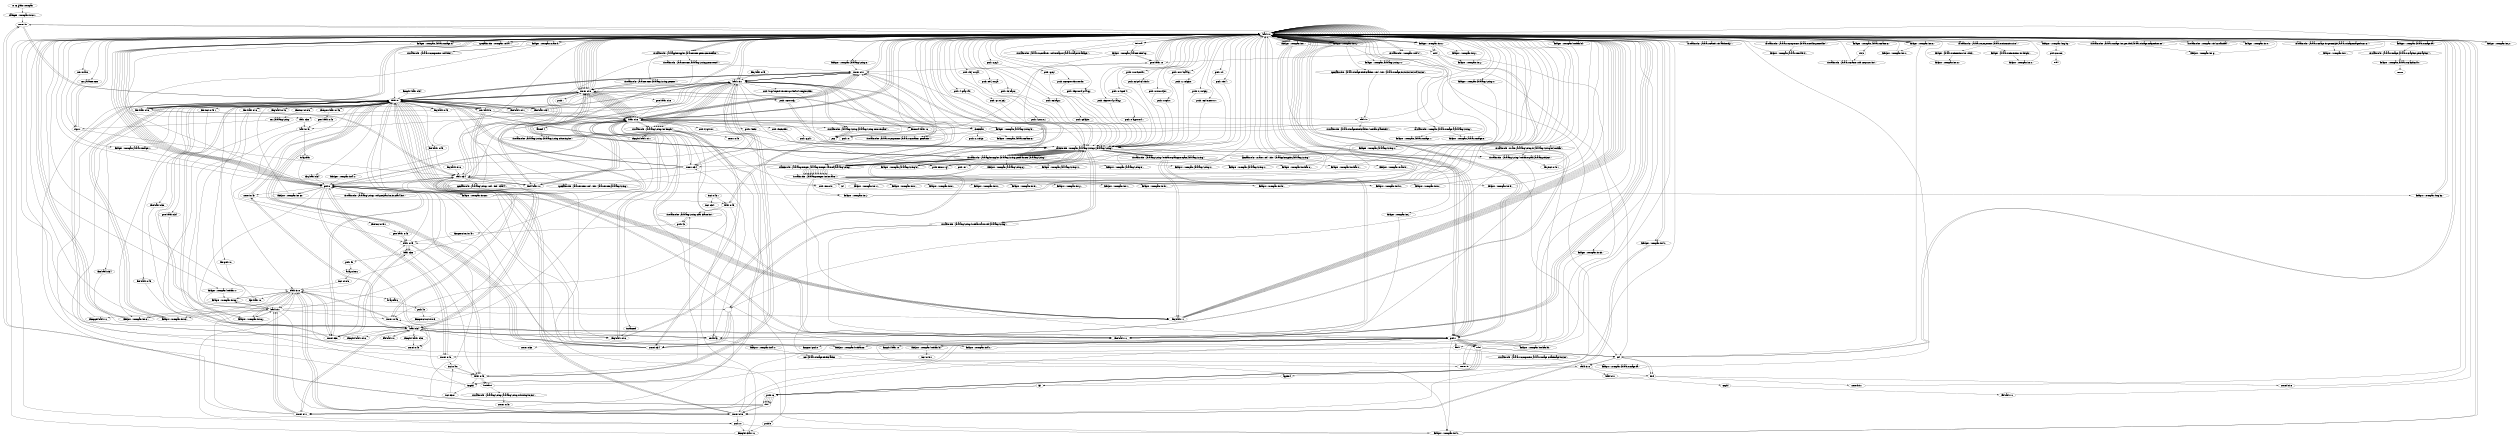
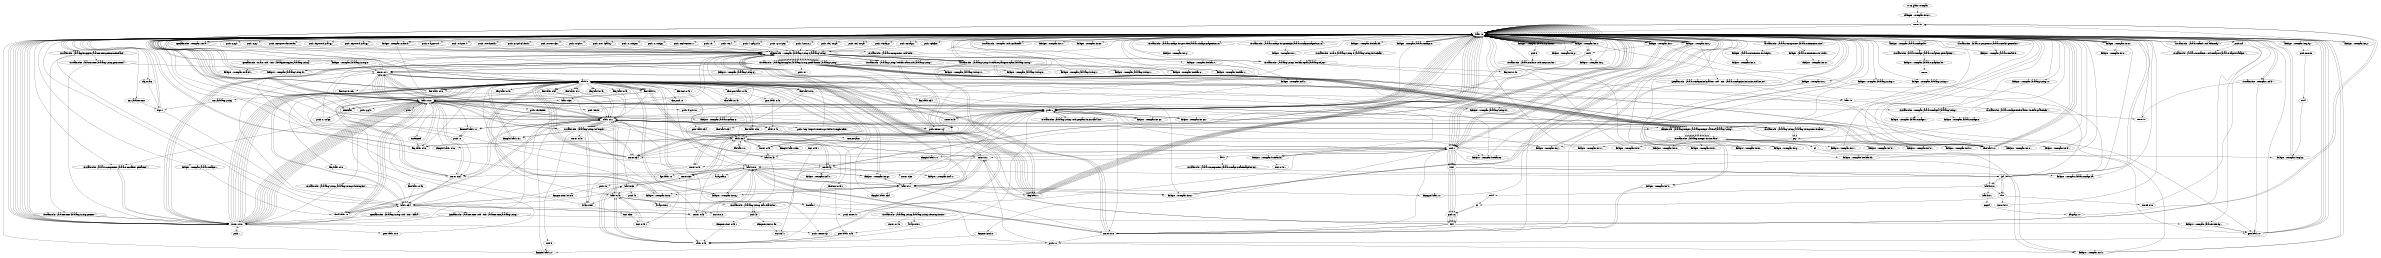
node "init null": label "init null" -> "push null"
node "sub 3": label "sub 3" -> "push 3"
edge "sub.i" -> "load.r r0": now "fieldput <zoompan: int cn>" -> "load.r r0"
edge "goto load.r r0" -> "store.r $i11": reversed
node "new Lware": label "new Lware" -> "nay Lware"
edge "load.i i0" -> "ifeq load.i $r45": added
edge "load.i i0" -> "ifeq load.i $i18": added
node "new load.i i0": label "new load.i i0" -> "ifne load.i i0"
node "valueOf 4": label "valueOf 4" -> "push 4"
edge "mul.l" -> "fieldput <zoompan: long bp>": added
edge "fieldput <zoompan: java.lang.String bi>" -> "load.r $i18": now "ifeq load.r r1" -> "load.r $i18"
node "arrayread.r": label "arrayread.r" -> "toLowerCase.r"
edge "push 10" -> "store.i $i11": added
node "ifcmpne.c inc.i $r45 1": added
node "arraywrite.r": added
edge "fieldget <zoompan: boolean u>" -> "fieldput <zoompan: int cp>": now "load.i i0" -> "fieldput <zoompan: int cp>"
edge "load.i $i11" -> "store.r $r45": now "load.i $i11" -> "ifcmplt.i load.r $i34"
edge "fieldget <zoompan: int ch>" -> "add.i": removed
edge "ifcmplt.i load.r $i38" -> "store.i $r49": now "ifcmplt.i load.r $i38" -> "push 0"
node "new java.awt.image.PixelGrabber": removed
node "applet.f": label "applet.f" -> "mul.f"
node "length.i": label "length.i" -> "arraywrite.i"
node "iflt load.r r0": label "iflt load.r r0" -> "iflt gsay.r r0"
node "ifcmple.i char.r r0": label "ifcmple.i char.r r0" -> "ifcmple.i load.r r0"
